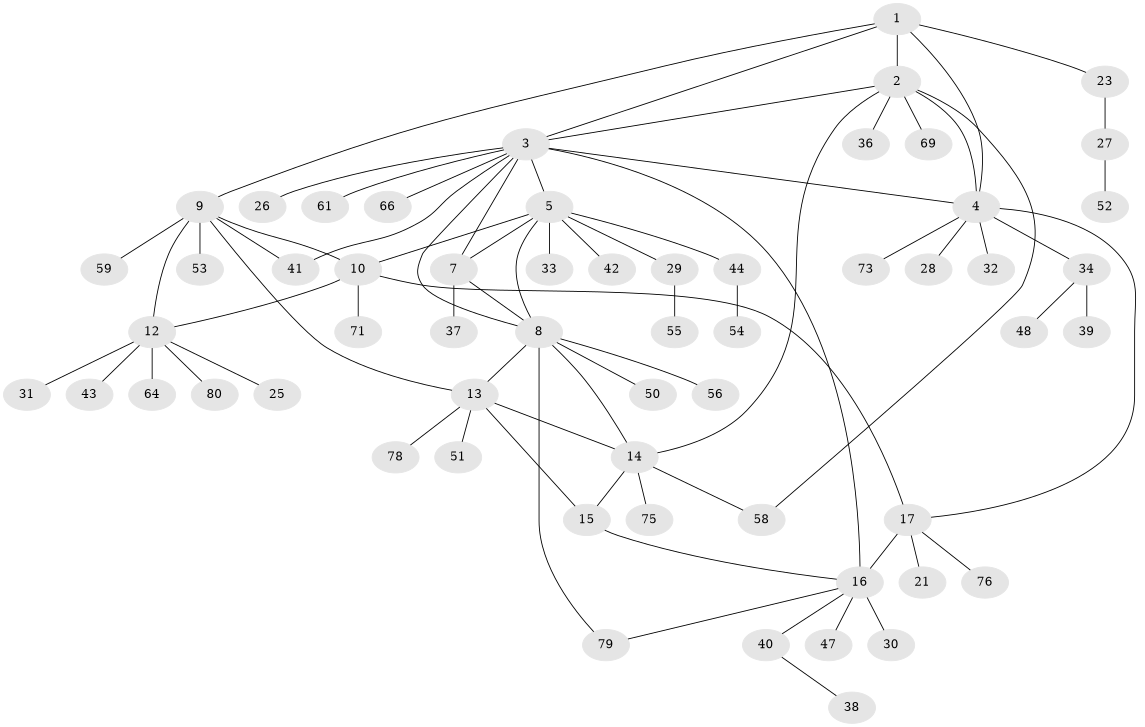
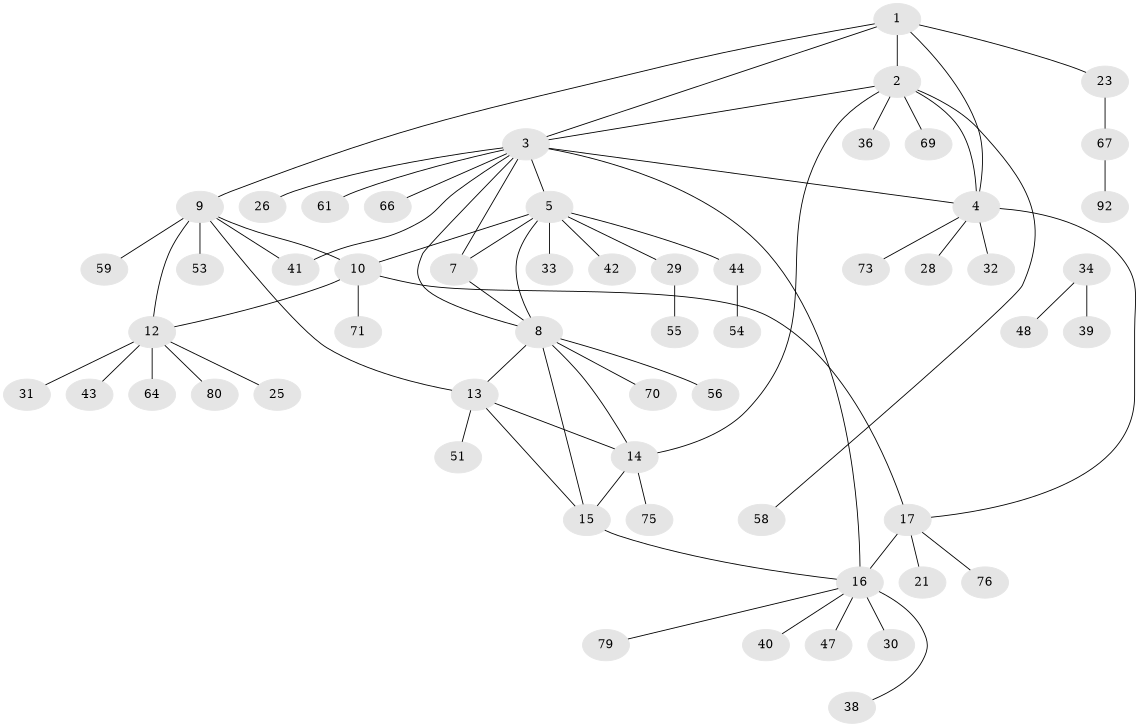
node "27": label "27" -> "67"
node "52": label "52" -> "92"
edge "4" -- "34": removed
node "37": removed
node "50": label "50" -> "70"
node "78": removed
edge "14" -- "58": removed
edge "8" -- "79": now "8" -- "15"
edge "40" -- "38": now "16" -- "38"
